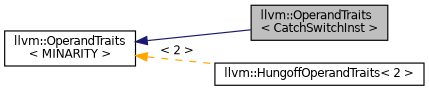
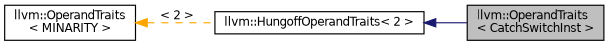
edge "llvm::OperandTraits < CatchSwitchInst >" -> "llvm::OperandTraits < MINARITY >": now "llvm::OperandTraits < CatchSwitchInst >" -> "llvm::HungoffOperandTraits< 2 >"
